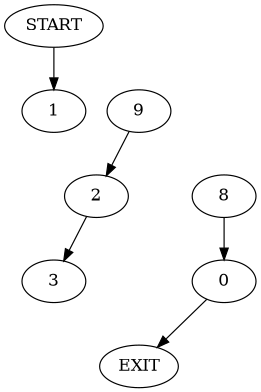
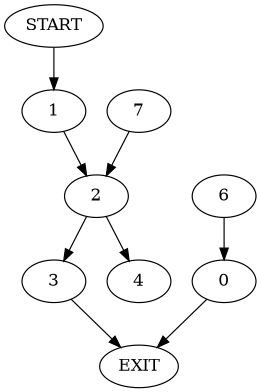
node "9": label "9" -> "7"
edge "1" -> "2": added
node "8": label "8" -> "6"
node "4": added
edge "3" -> "EXIT": added
